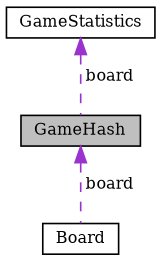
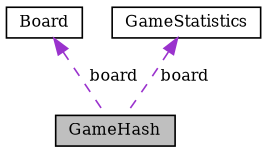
edge "Board" -> "GameHash": reversed
